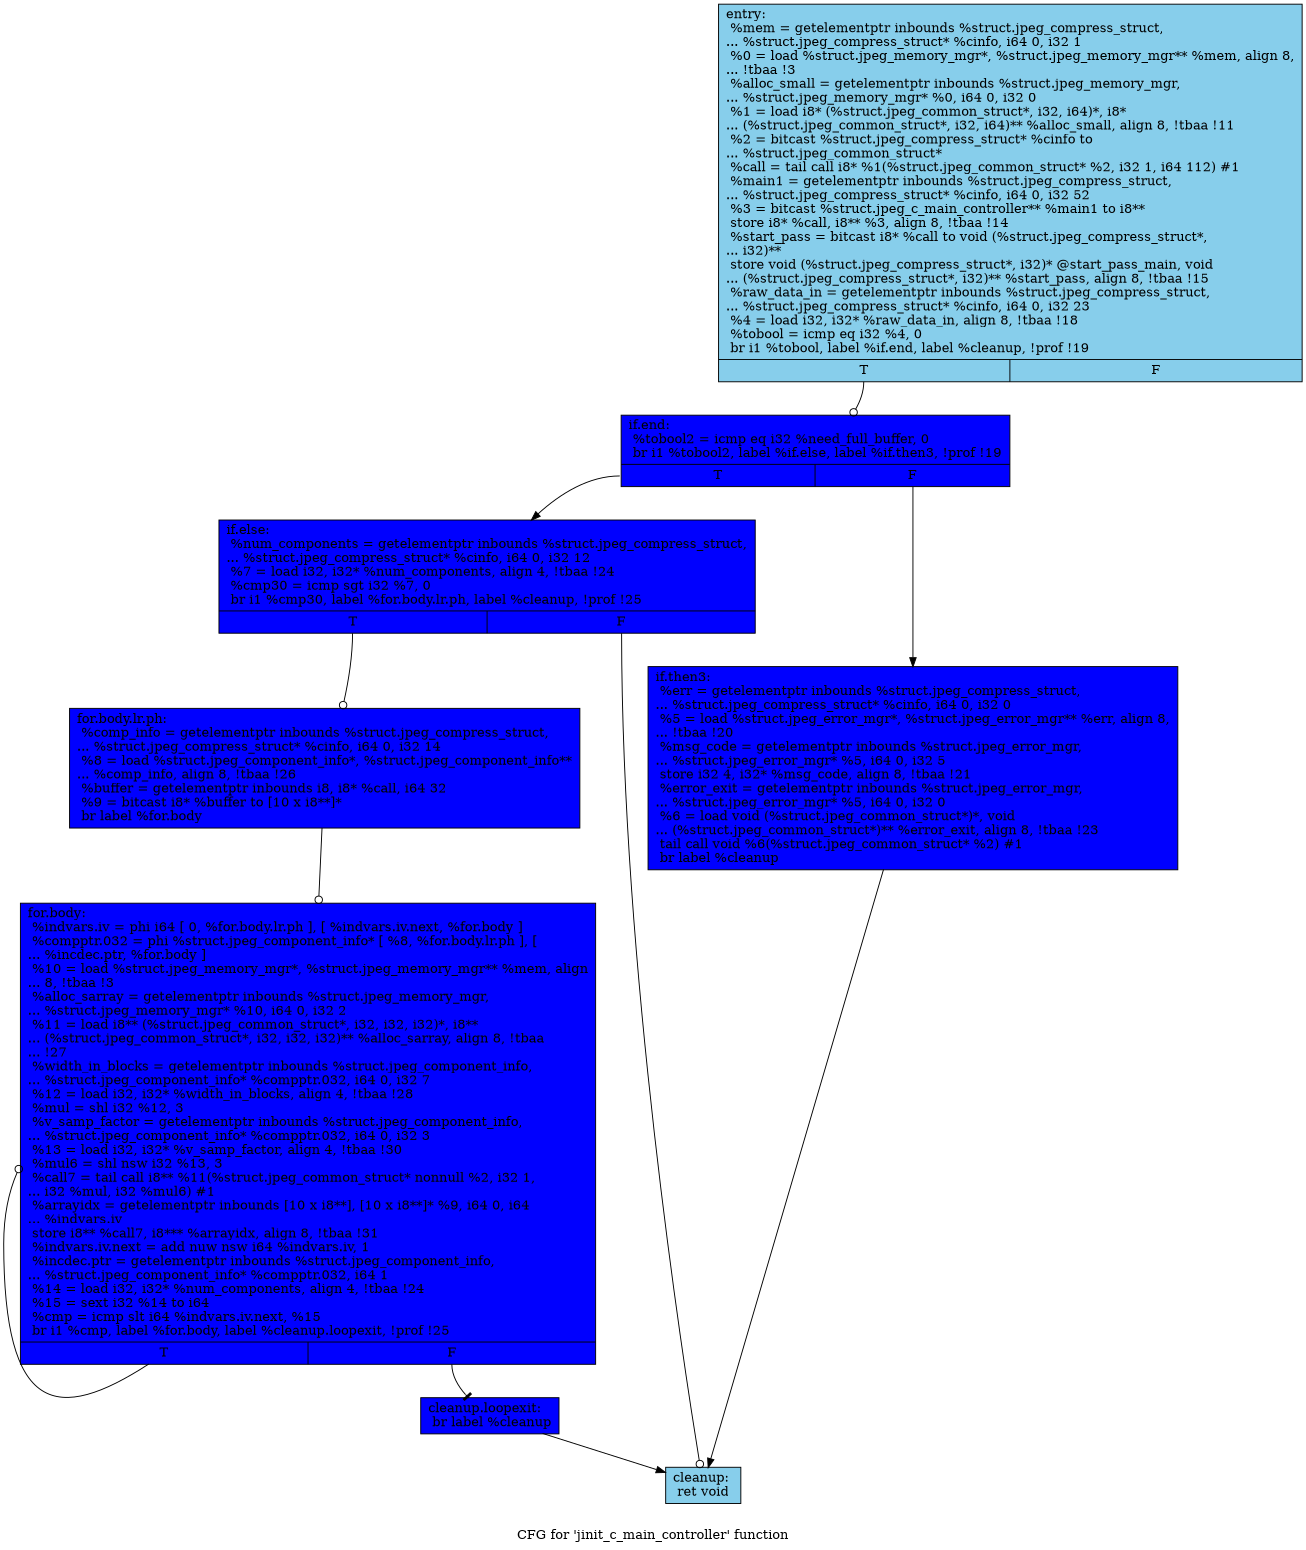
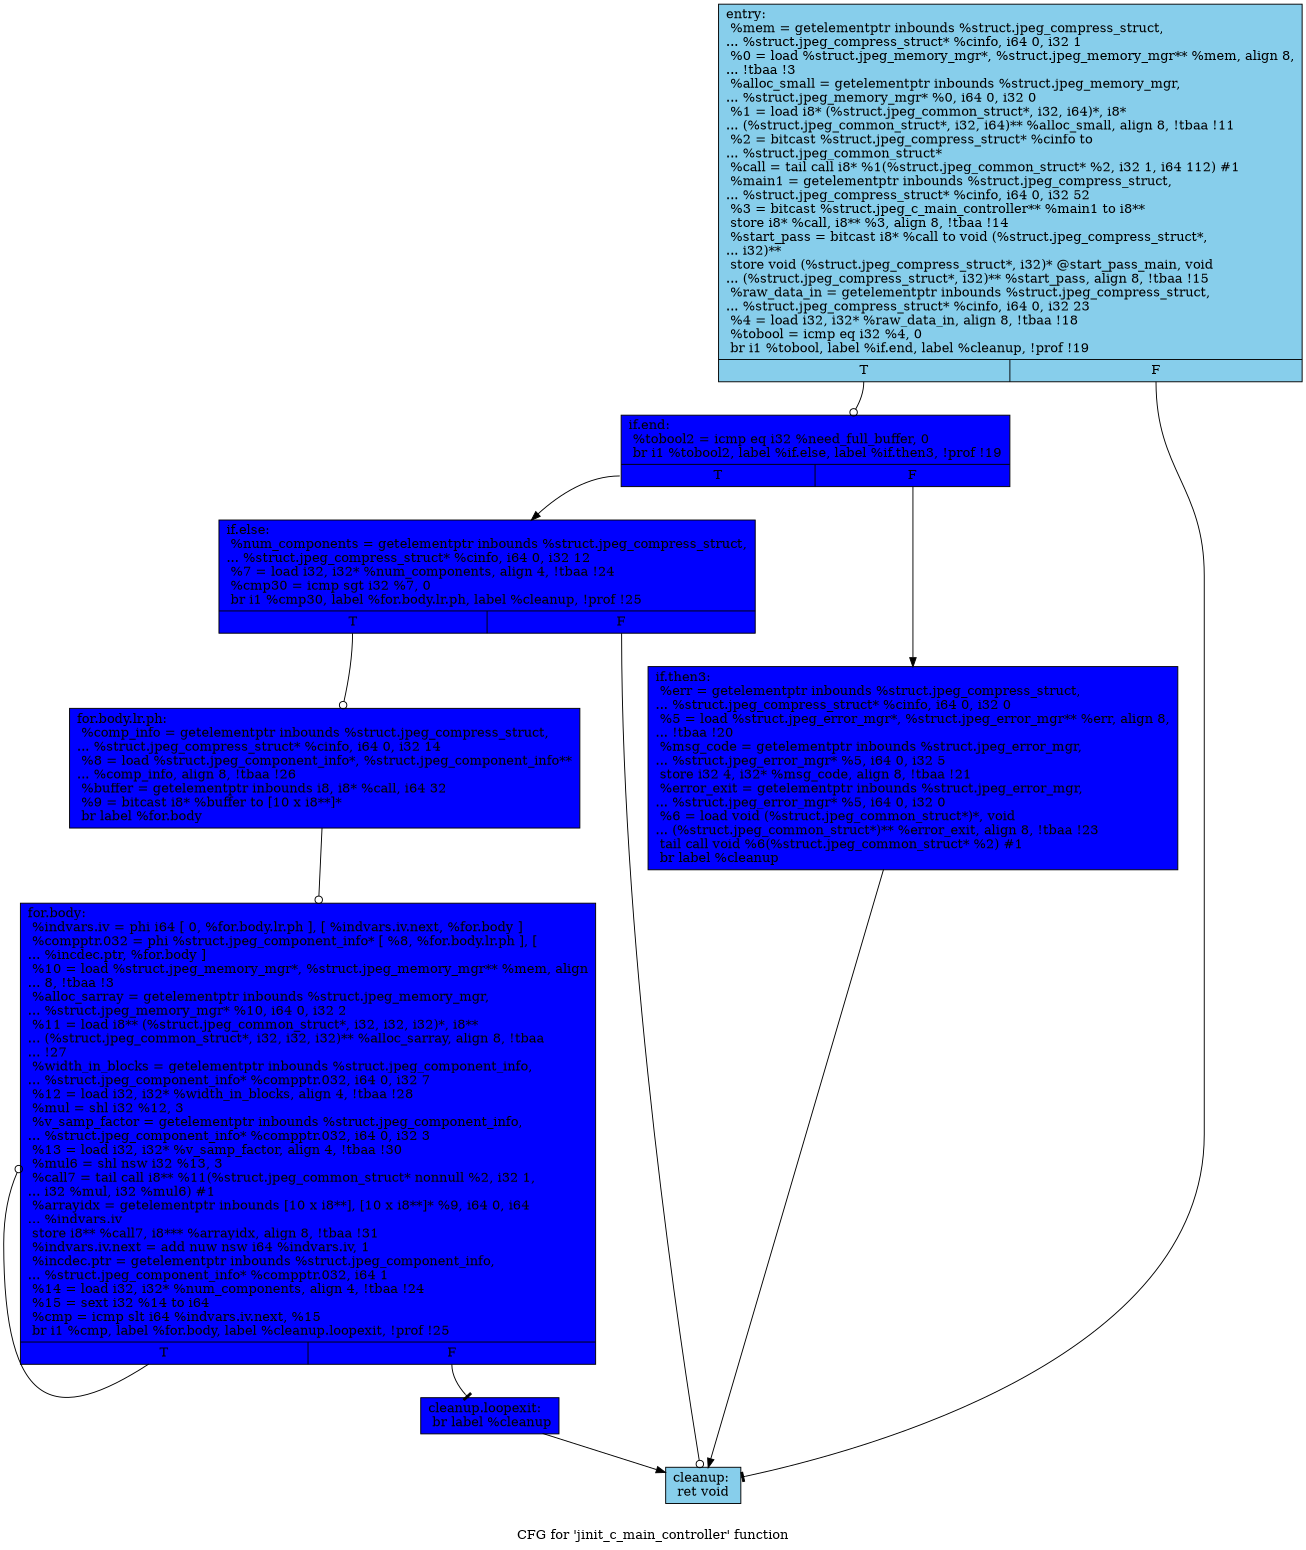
edge "entry:" -> "cleanup:": added
